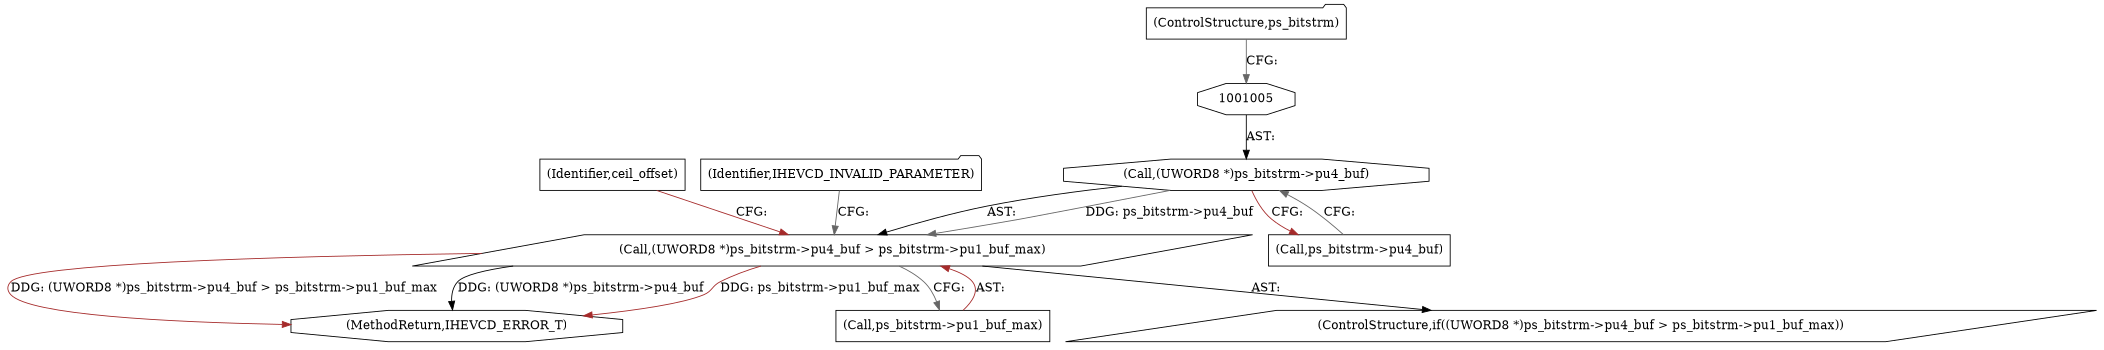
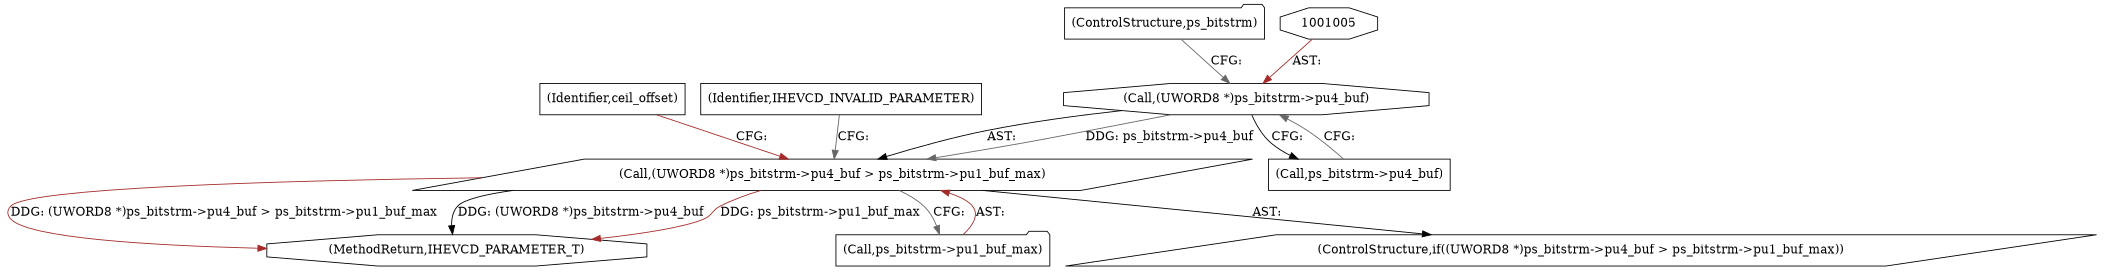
edge "(ControlStructure,ps_bitstrm)" -> "1001005": now "(ControlStructure,ps_bitstrm)" -> "(Call,(UWORD8 *)ps_bitstrm->pu4_buf)"
edge "1001005" -> "(Call,(UWORD8 *)ps_bitstrm->pu4_buf)": color black -> brown
node "(Identifier,IHEVCD_INVALID_PARAMETER)": shape folder -> box
edge "(Call,(UWORD8 *)ps_bitstrm->pu4_buf)" -> "(Call,ps_bitstrm->pu4_buf)": color brown -> black
node "(MethodReturn,IHEVCD_ERROR_T)": label "(MethodReturn,IHEVCD_ERROR_T)" -> "(MethodReturn,IHEVCD_PARAMETER_T)"
node "(Call,ps_bitstrm->pu1_buf_max)": shape box -> folder
